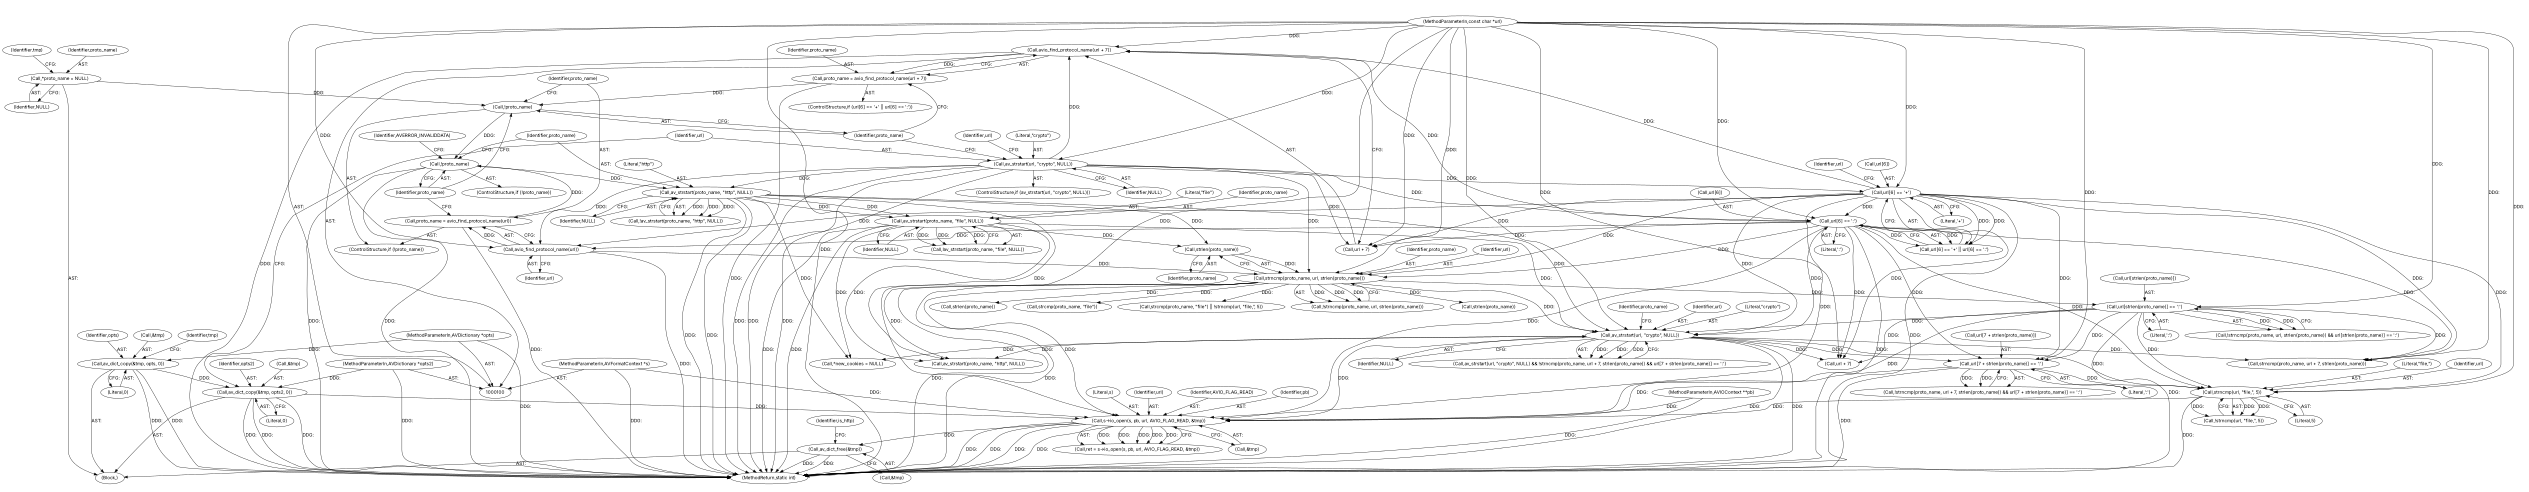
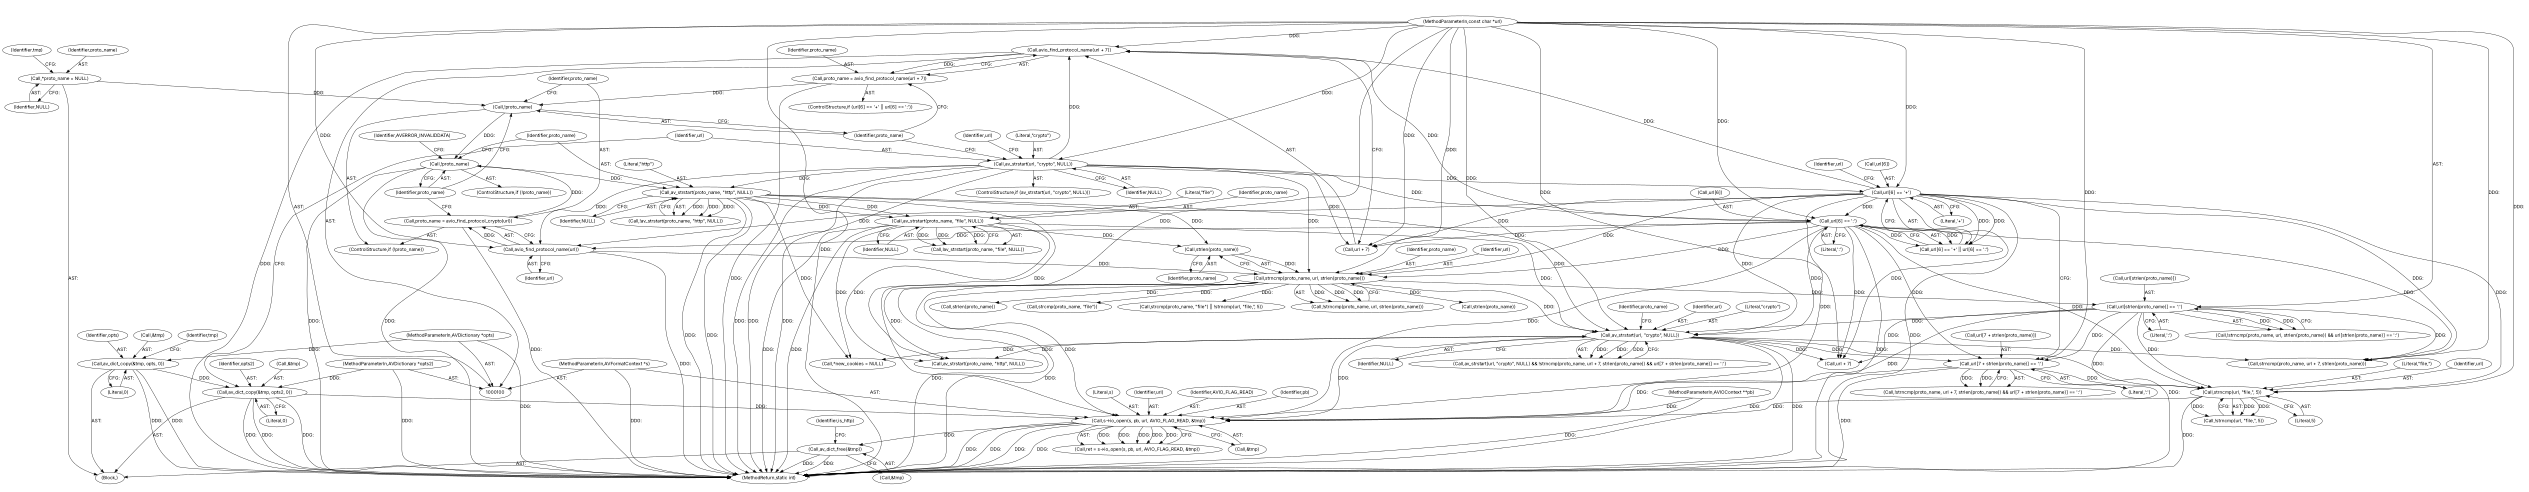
edge "(MethodParameterIn,const char *url)" -> "(Call,url[strlen(proto_name)] == ':')": label "DDG: " -> "AST: "
node "(Call,proto_name = avio_find_protocol_name(url))": label "(Call,proto_name = avio_find_protocol_name(url))" -> "(Call,proto_name = avio_find_protocol_crypto(url))"
edge "(Call,url[6] == '+')" -> "(Call,url[7 + strlen(proto_name)] == ':')": label "DDG: " -> "CFG: "
edge "(MethodParameterIn,AVFormatContext *s)" -> "(Call,s->io_open(s, pb, url, AVIO_FLAG_READ, &tmp))": label "DDG: " -> "AST: "
